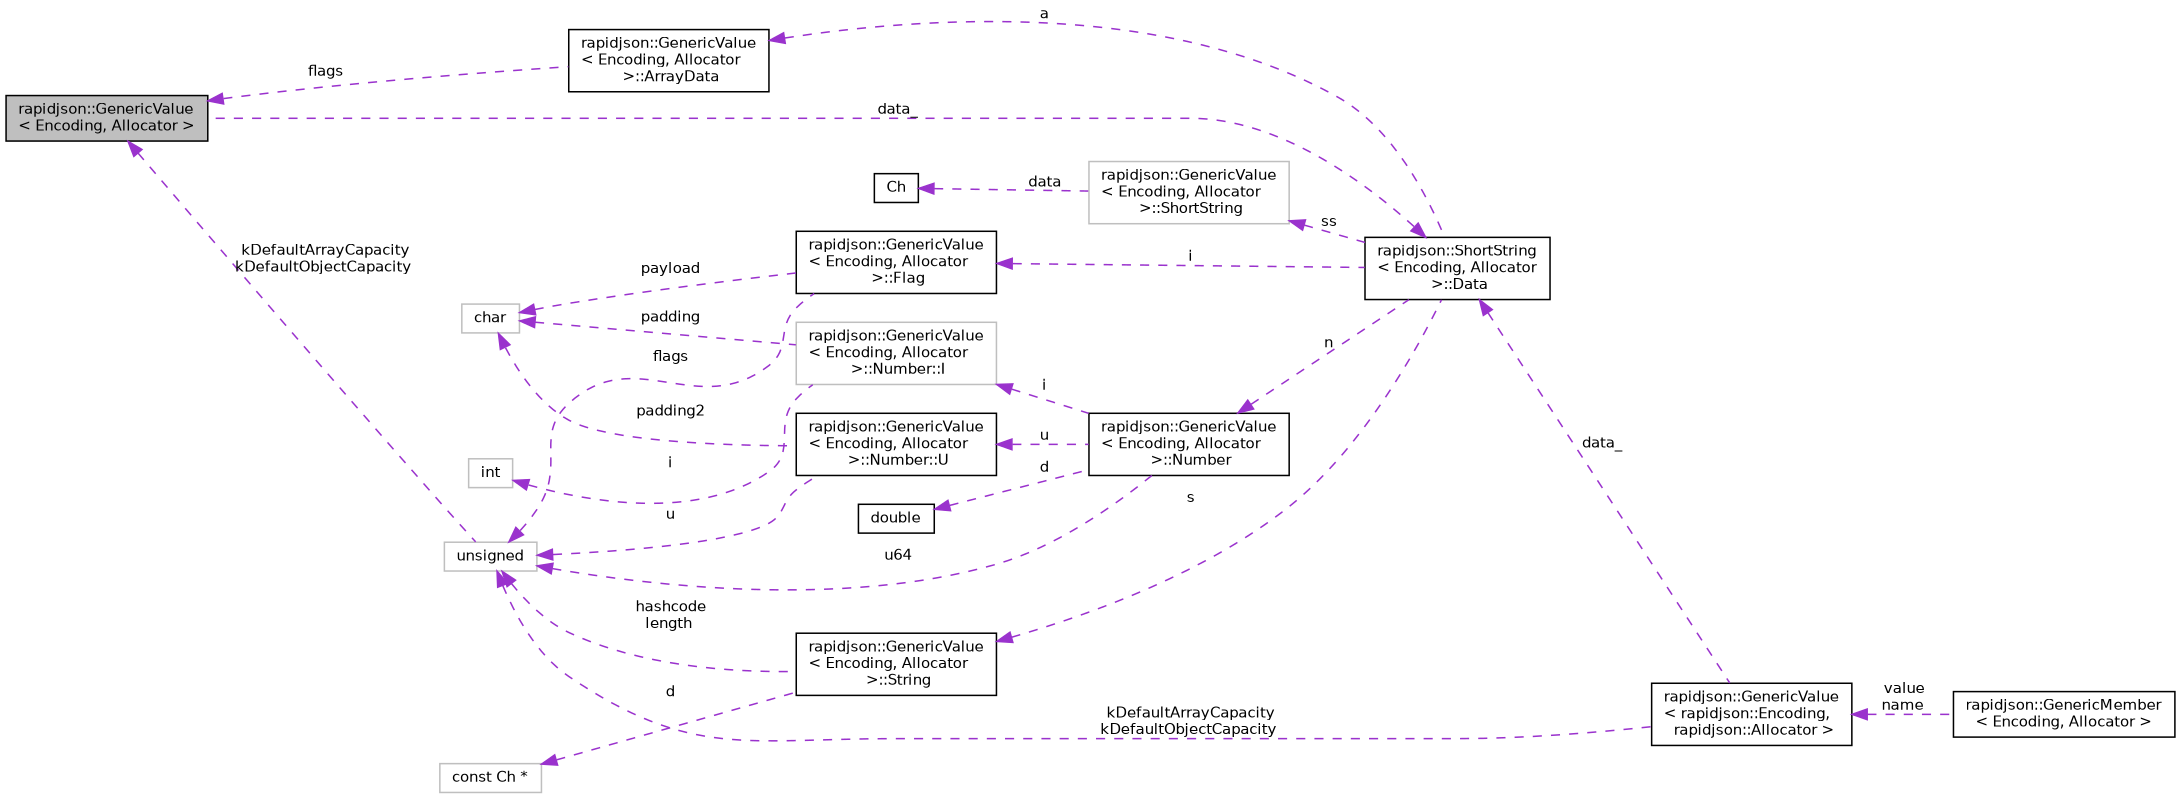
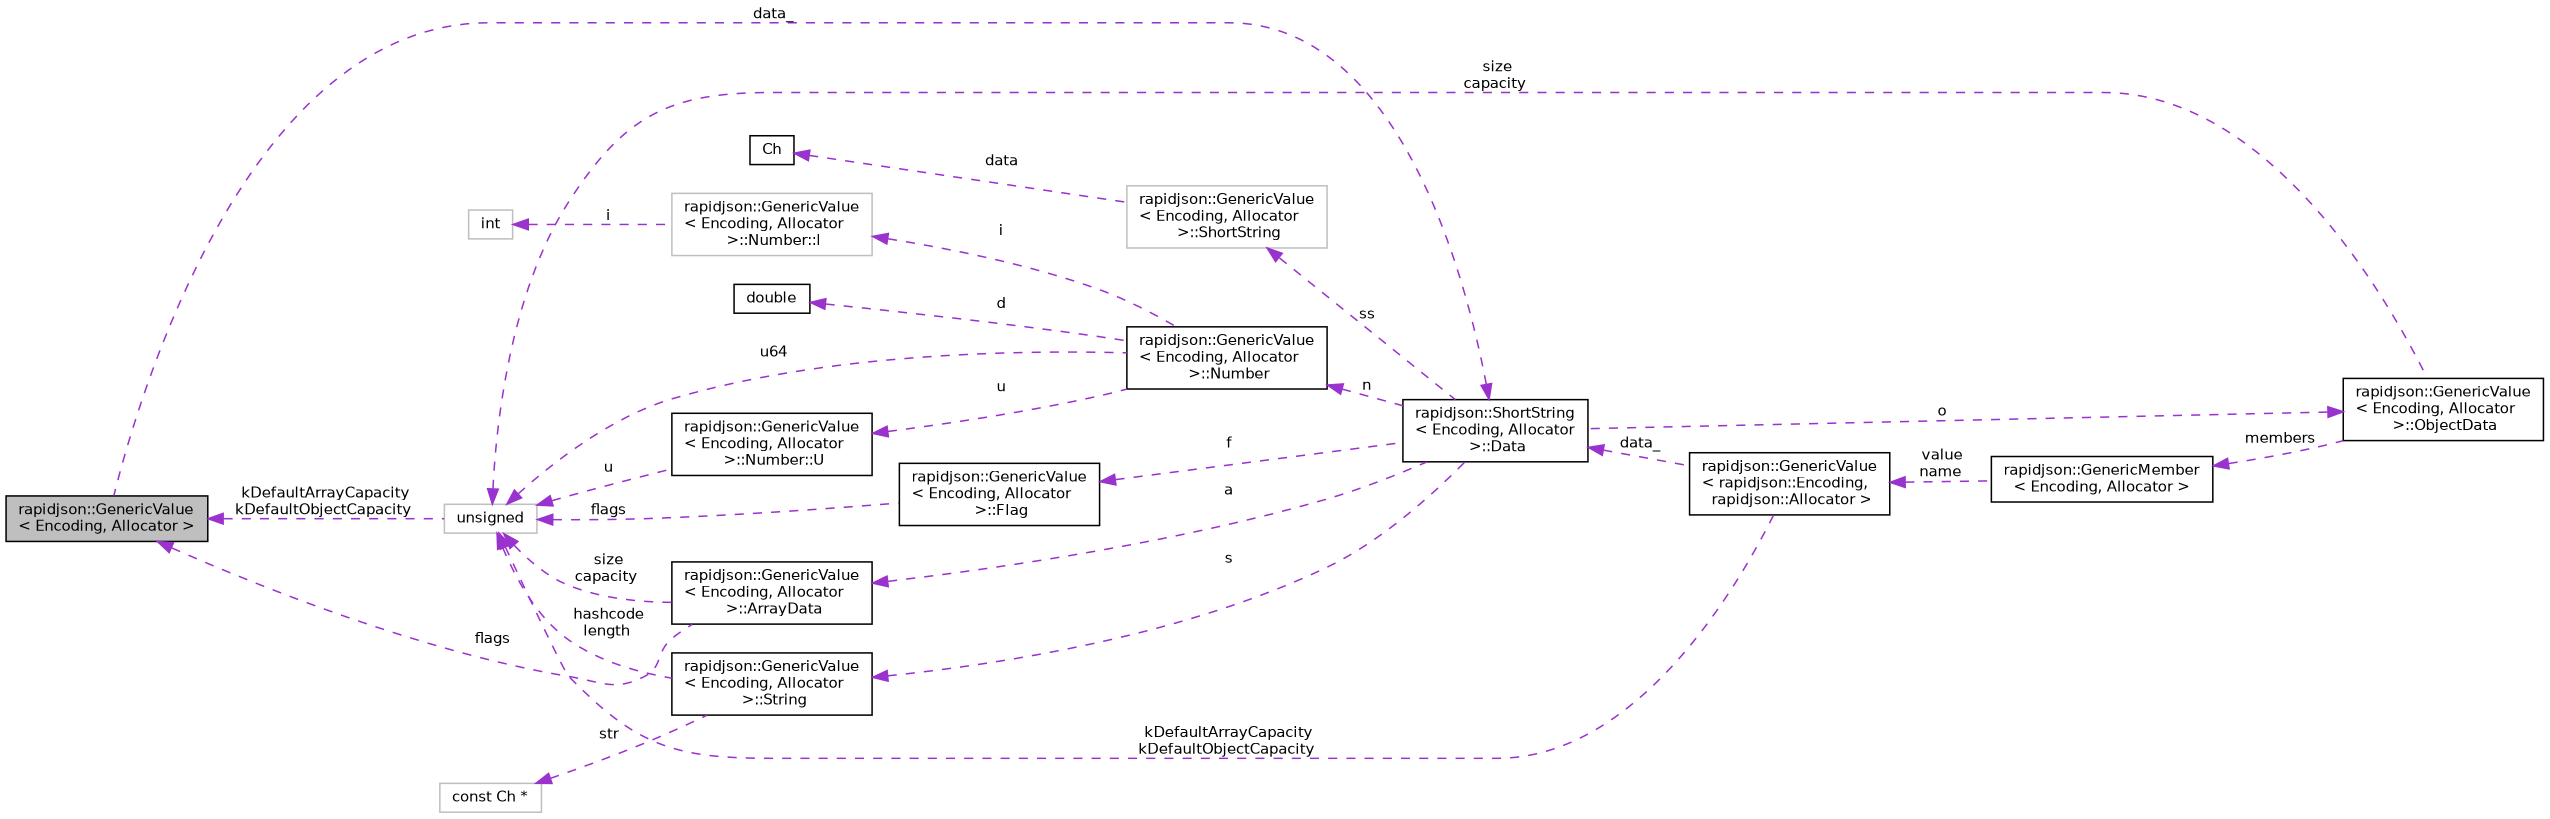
edge "rapidjson::ShortString < Encoding, Allocator >::Data" -> "rapidjson::GenericValue < Encoding, Allocator >::Flag": label " i" -> " f"
node "char": removed
node "rapidjson::GenericValue < Encoding, Allocator >::ObjectData": added
edge "rapidjson::GenericValue < Encoding, Allocator >::ArrayData" -> "unsigned": added, label "size capacity"
edge "rapidjson::GenericValue < Encoding, Allocator >::String" -> "const Ch *": label " d" -> " str"
